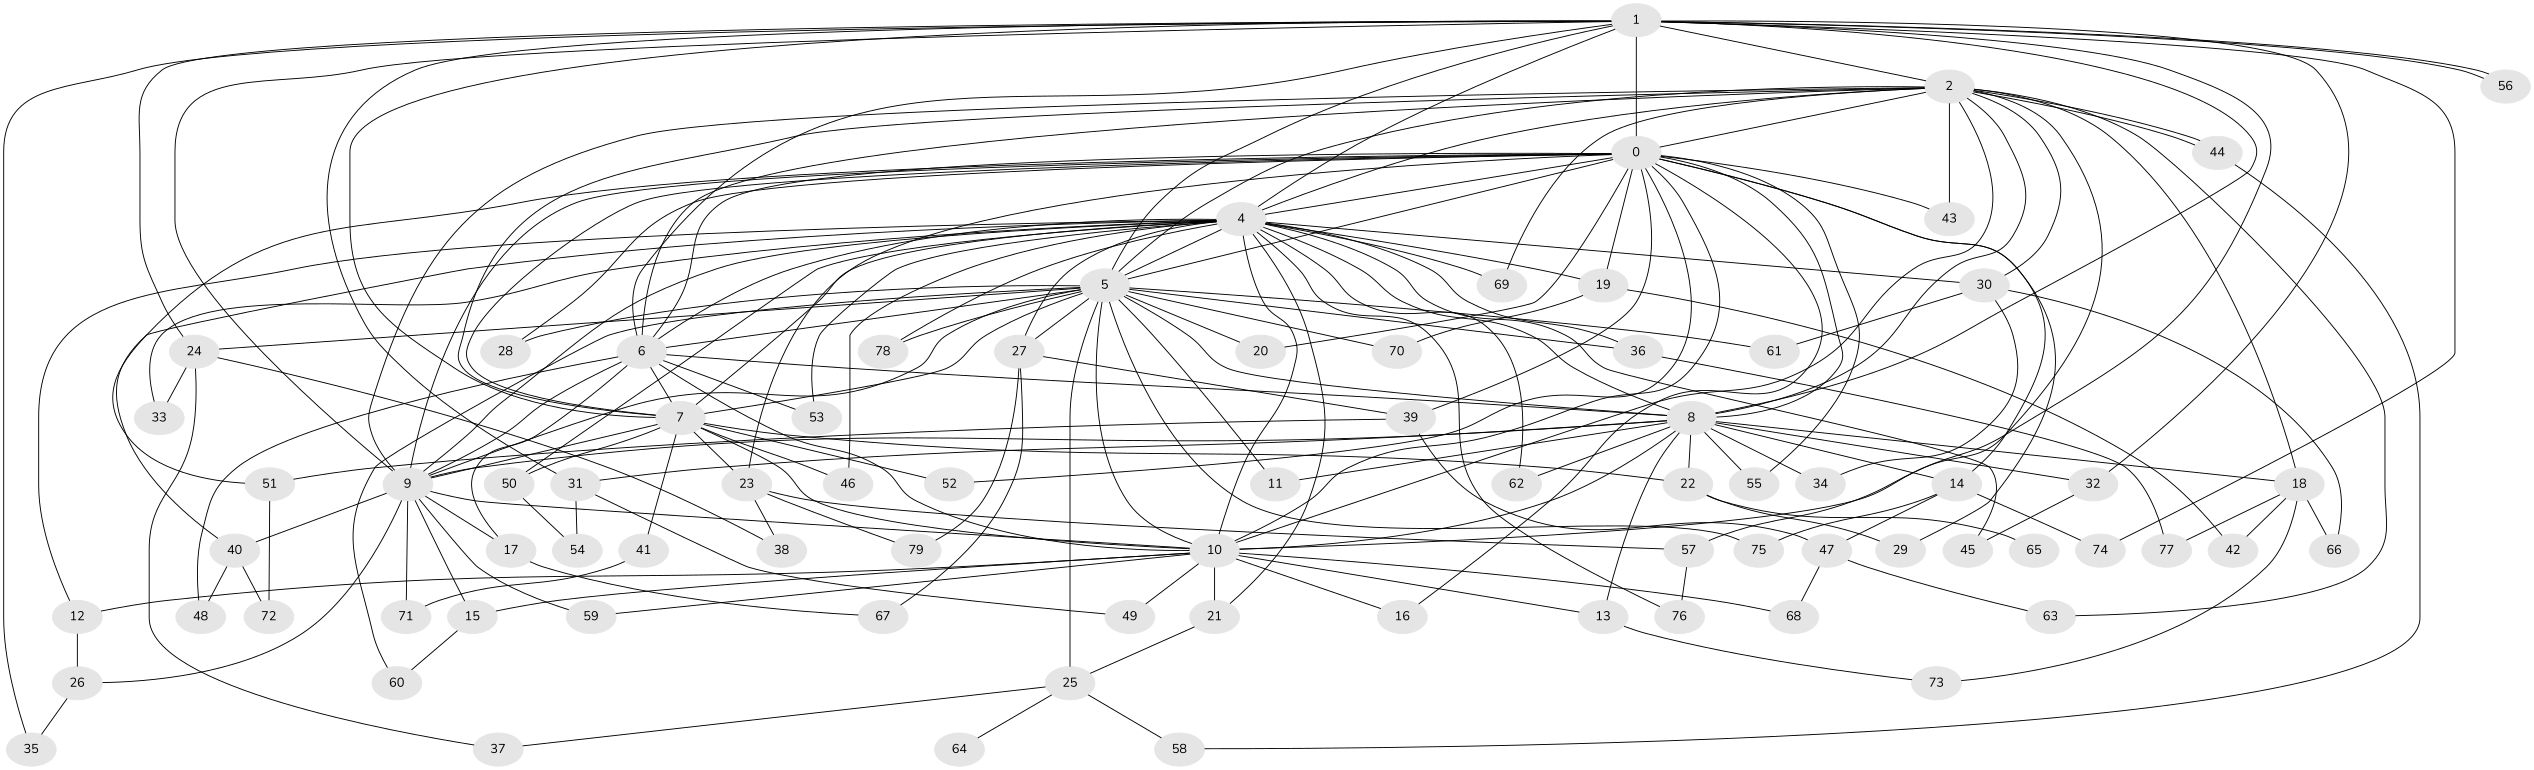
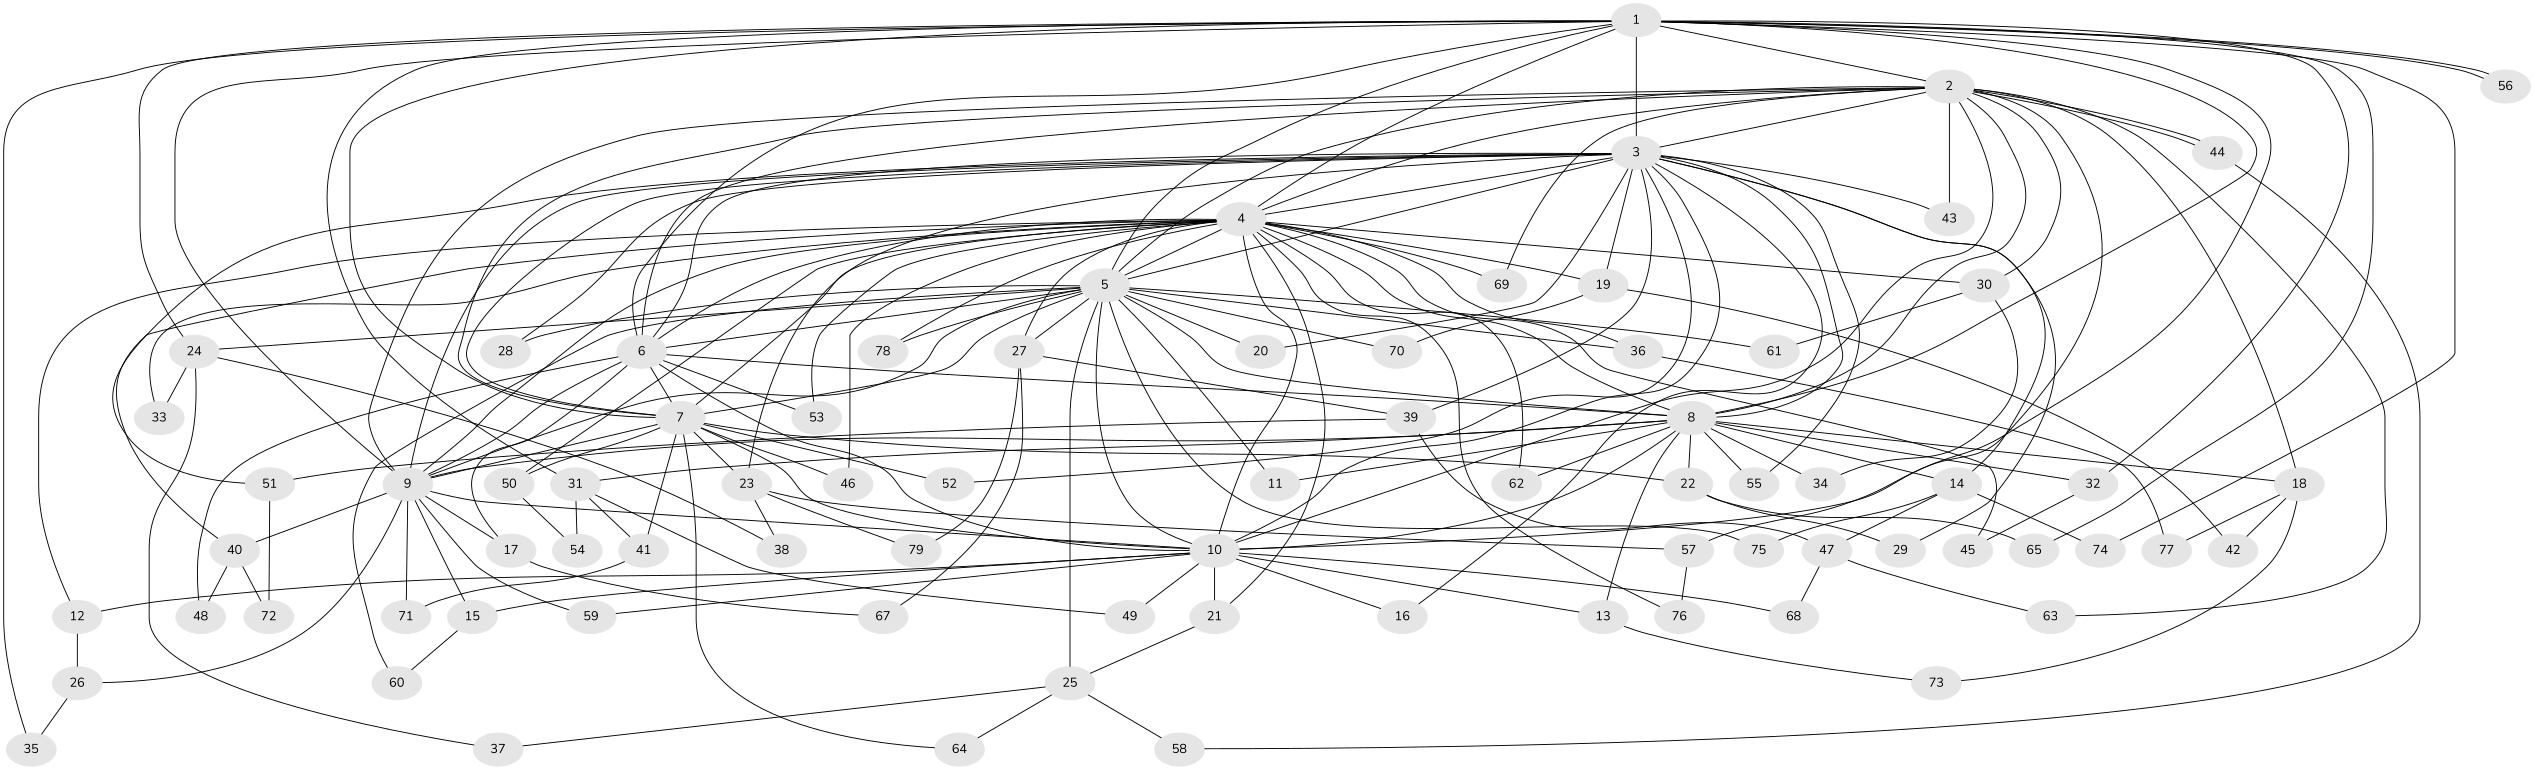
edge "1" -- "65": added
node "0": label "0" -> "3"
edge "31" -- "41": added
node "66": removed
edge "7" -- "64": added
